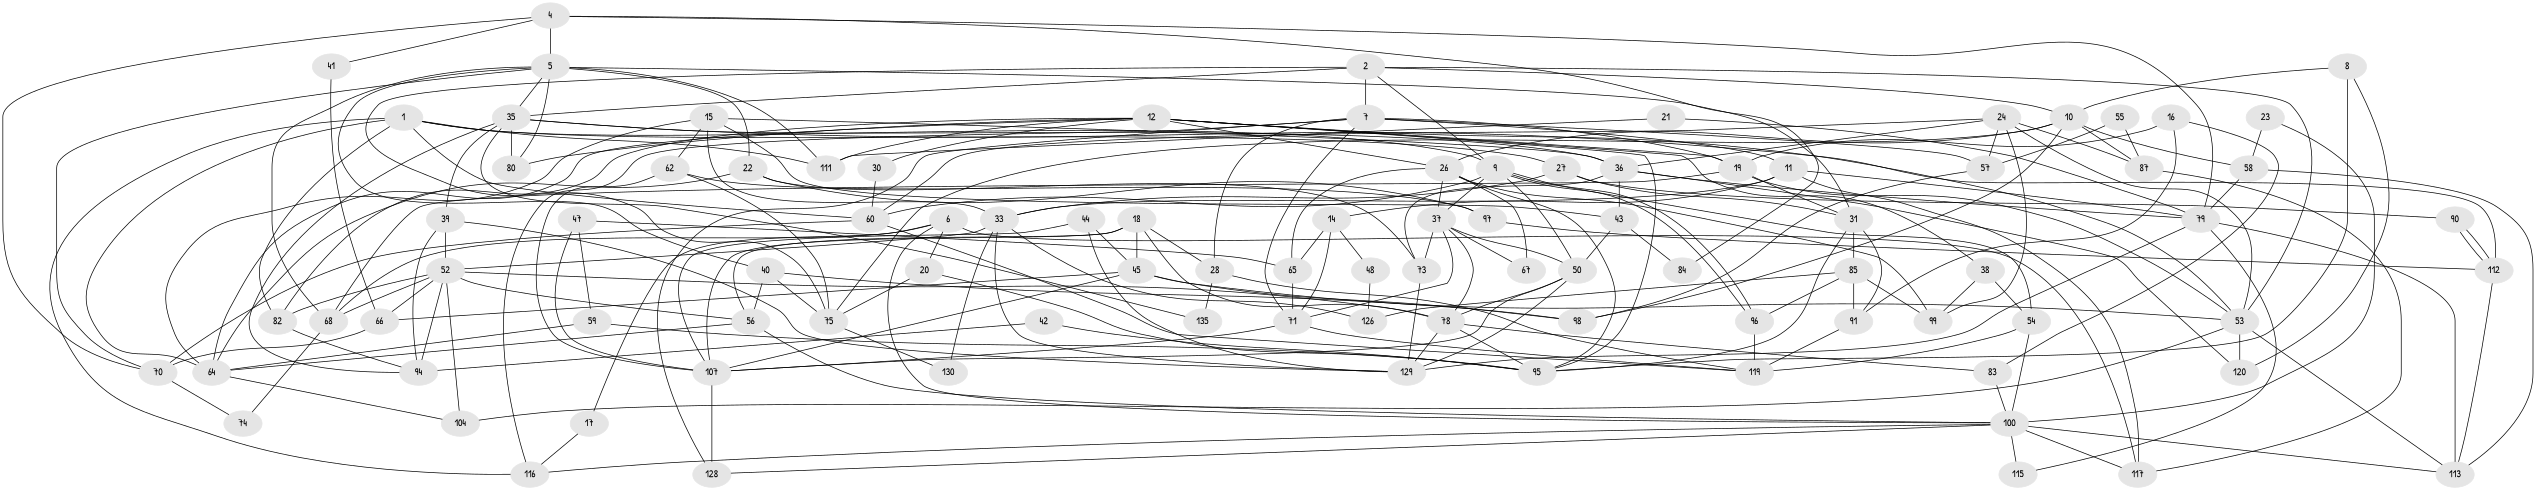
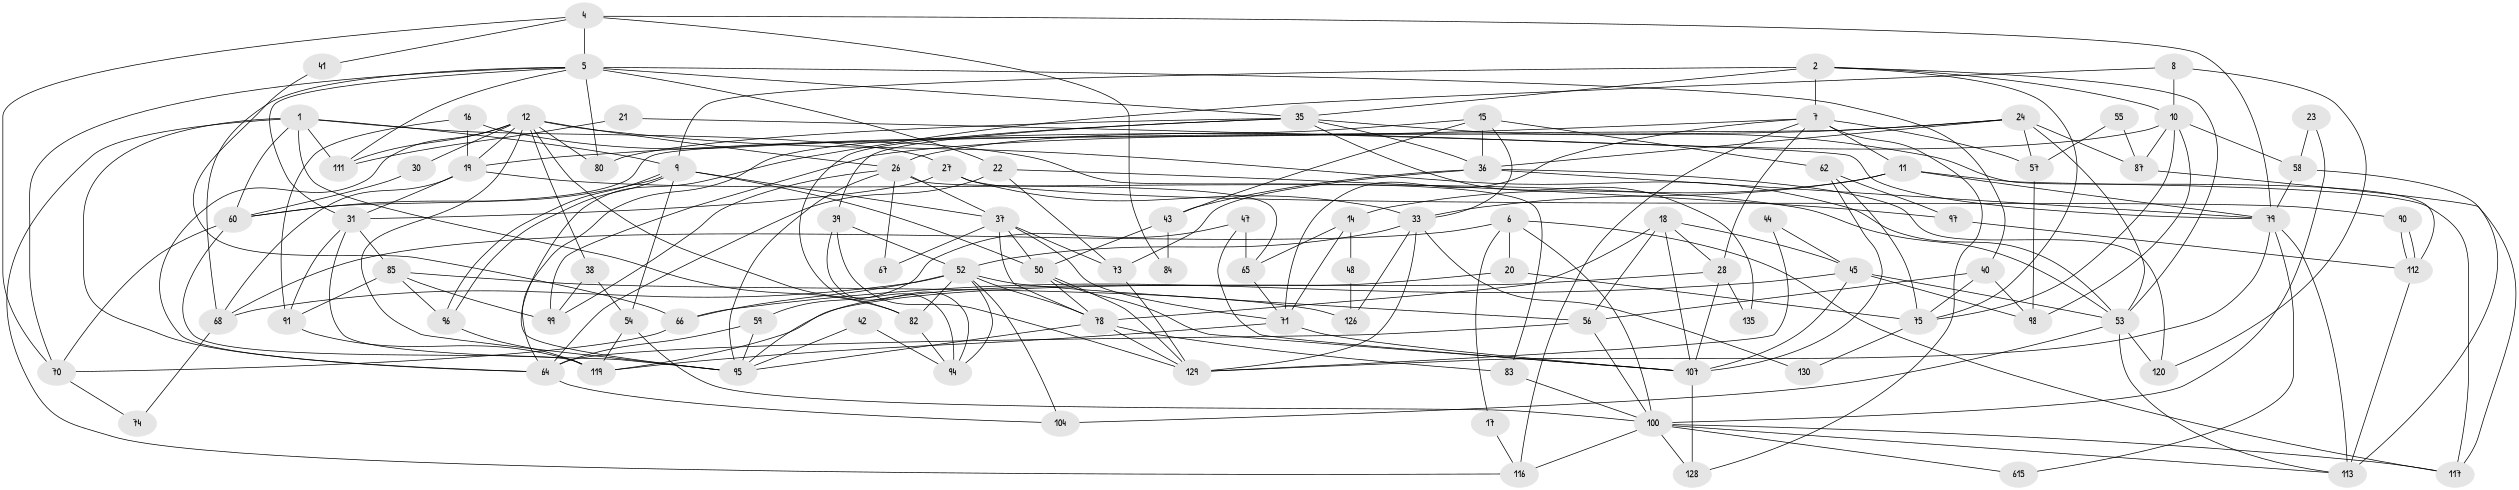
edge "44" -- "107": now "28" -- "107"
node "115": label "115" -> "615"
